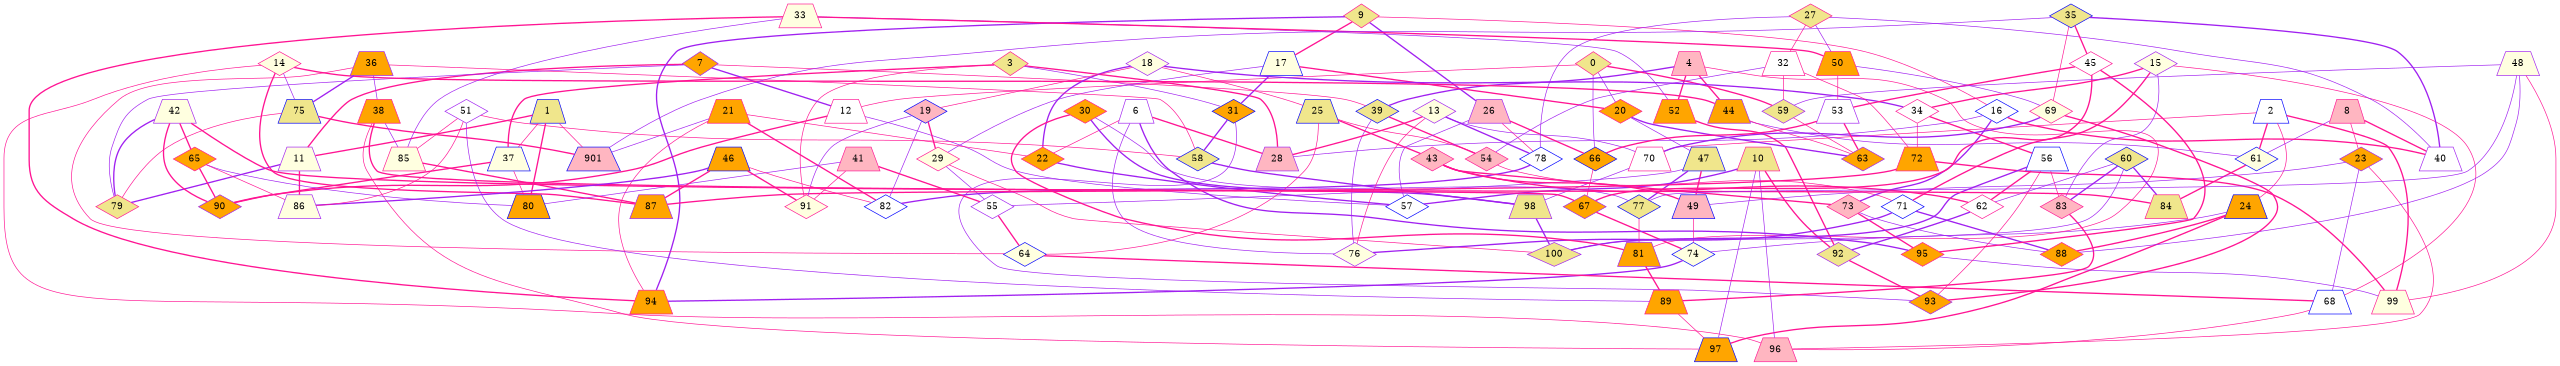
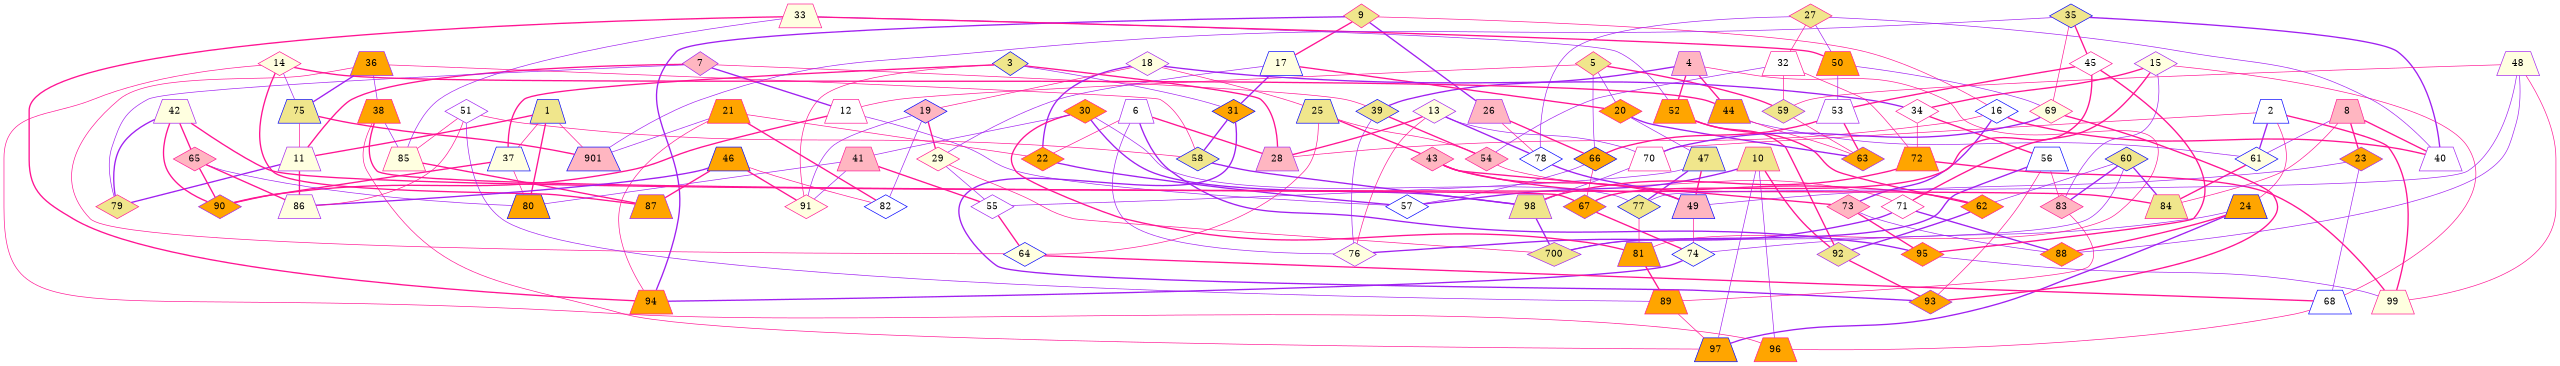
node "7": fillcolor orange -> lightpink
node "3": color deeppink -> blue
node "0": label "0" -> "5"
node "4": color deeppink -> purple
edge "48" -- "59": color purple -> deeppink
edge "50" -- "53": color deeppink -> purple
edge "75" -- "79": now "75" -- "11"
edge "2" -- "61": color deeppink -> purple
edge "30" -- "41": added
edge "8" -- "23": style solid -> bold
edge "16" -- "28": color purple -> deeppink
edge "26" -- "57": now "66" -- "57"
node "65": fillcolor orange -> lightpink
edge "8" -- "84": added
edge "65" -- "86": style solid -> bold
edge "56" -- "62": now "52" -- "62"
edge "41" -- "91": color deeppink -> purple
edge "78" -- "82": now "78" -- "49"
edge "72" -- "87": now "72" -- "98"
node "71": color blue -> deeppink
node "62": fillcolor white -> orange
node "100": label "100" -> "700"
edge "31" -- "93": style solid -> bold
edge "83" -- "89": style bold -> solid
edge "24" -- "97": color deeppink -> purple
edge "23" -- "96": removed
node "96": fillcolor lightpink -> orange
